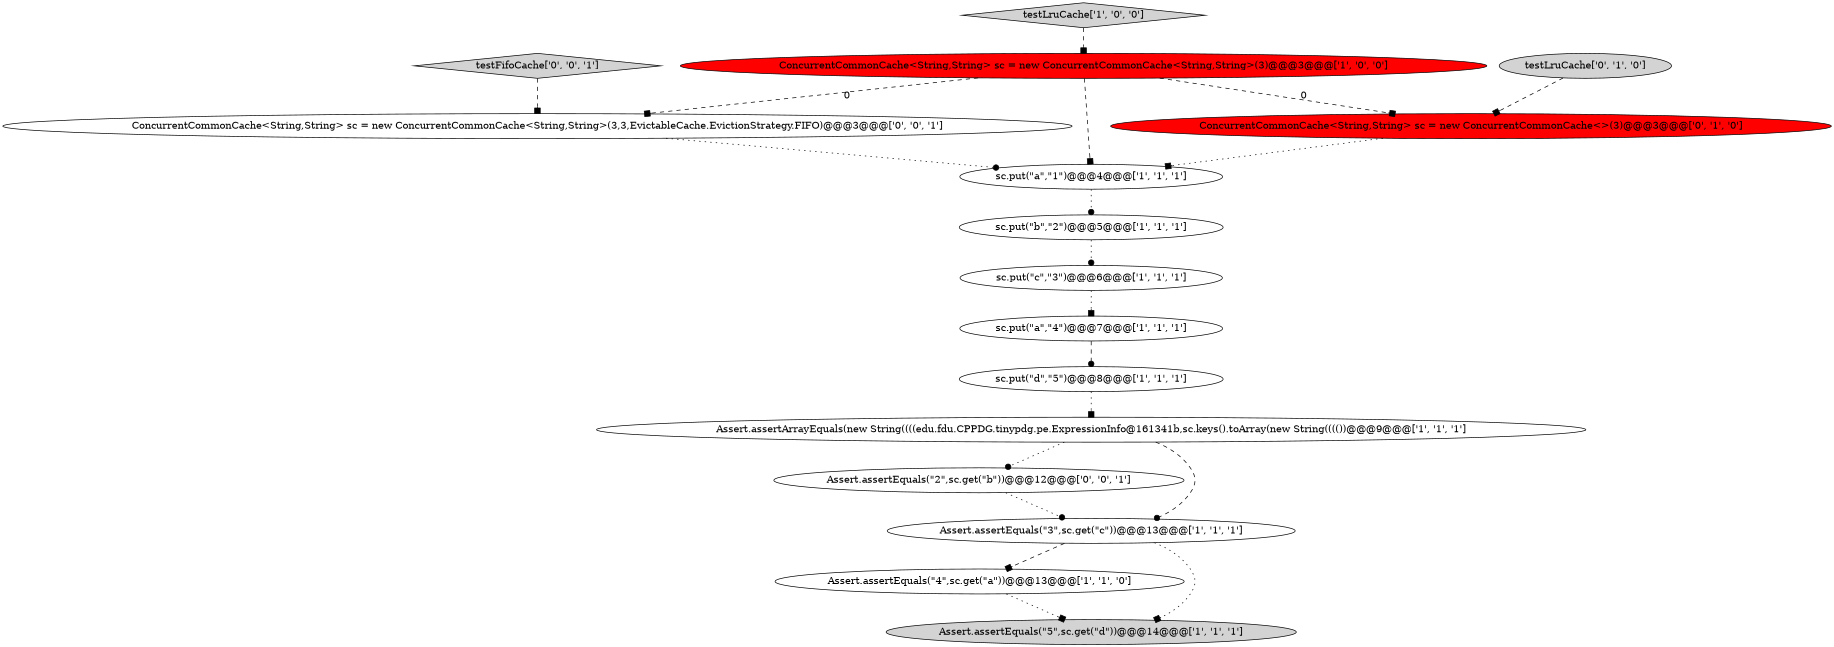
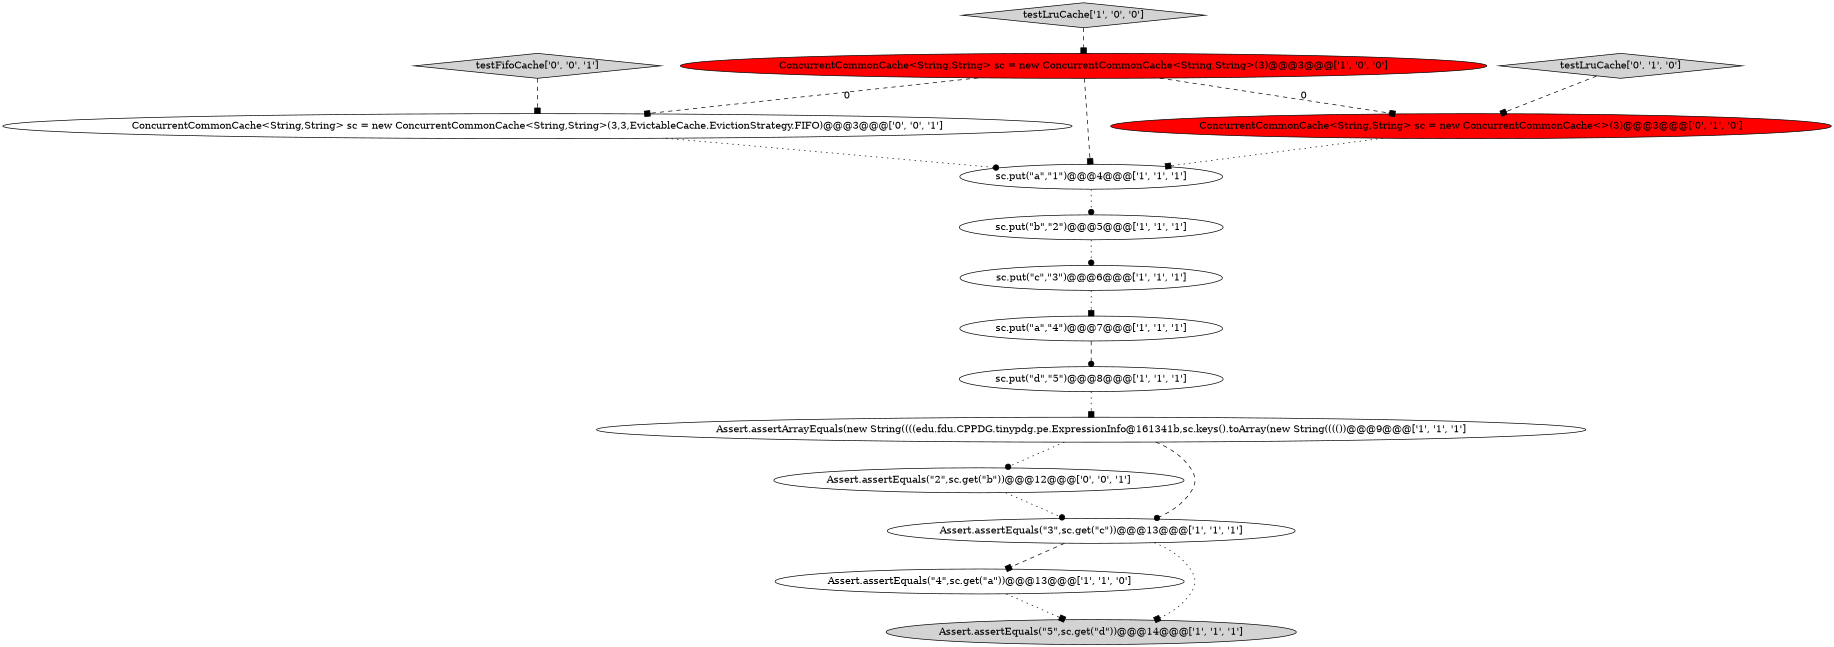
node "testLruCache['0', '1', '0']": shape ellipse -> diamond
